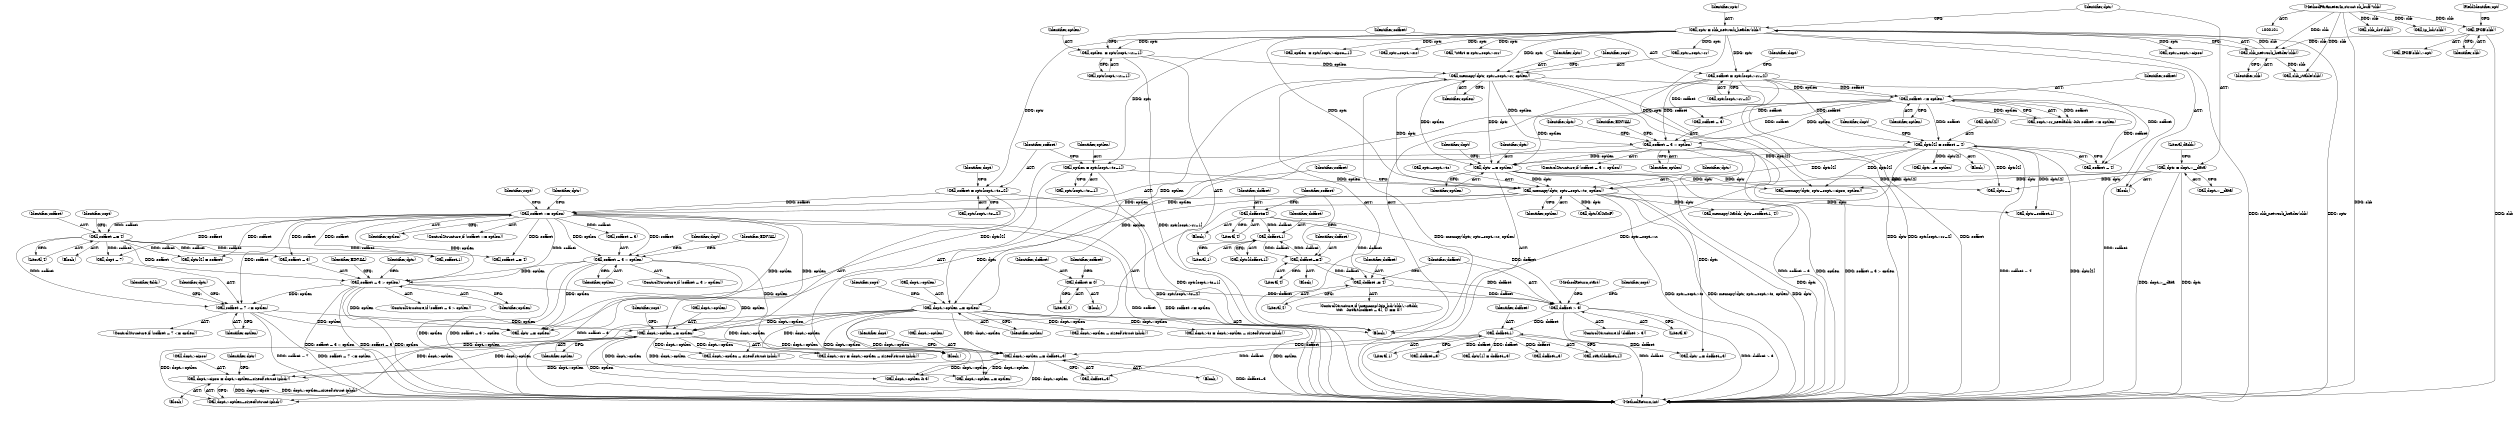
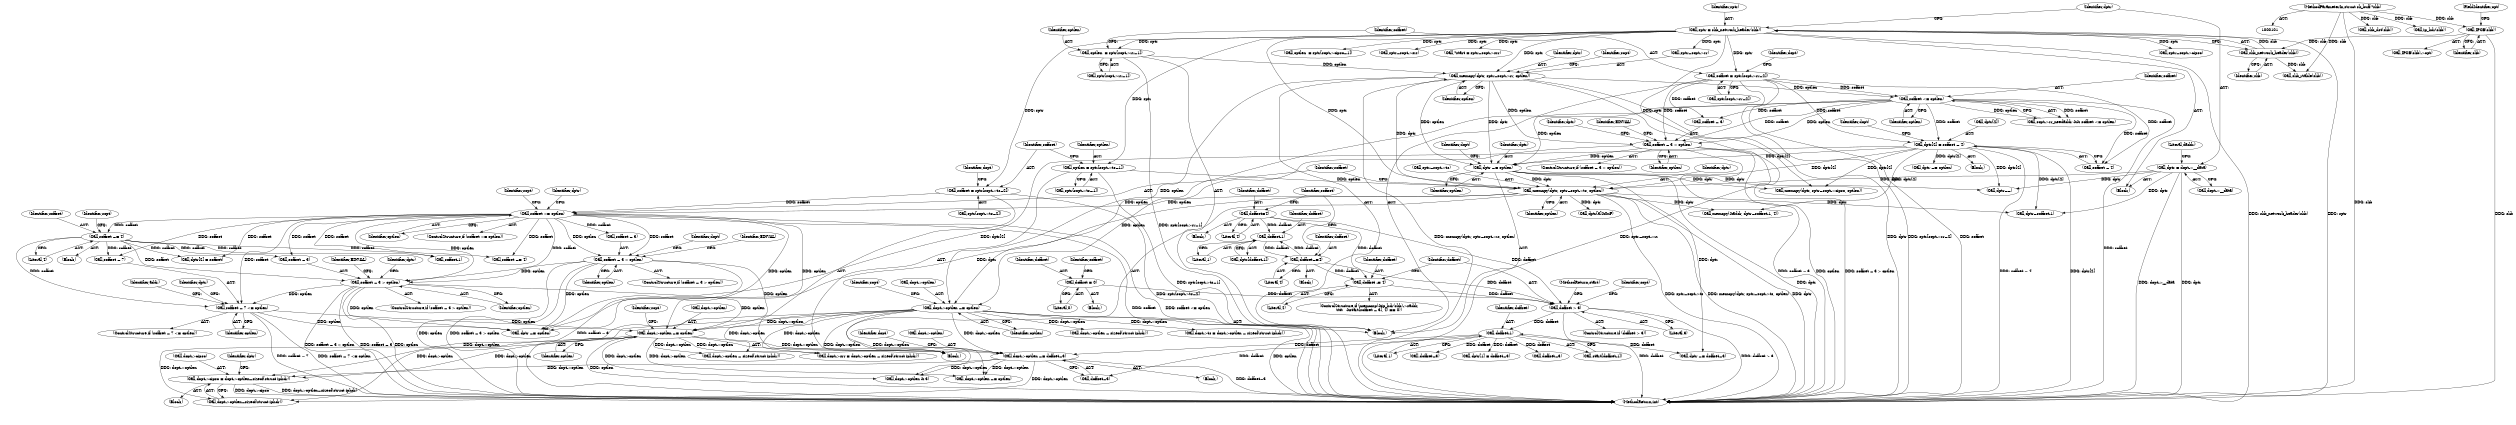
edge "(MethodParameterIn,struct sk_buff *skb)" -> "(Call,skb_network_header(skb))": removed, label "DDG: skb"
edge "(Call,dptr = dopt->__data)" -> "(Call,memcpy(dptr, sptr+sopt->cipso, optlen))": now "(Call,dptr = dopt->__data)" -> "(Call,dptr+soffset-1)"
edge "(Call,soffset = sptr[sopt->ts+2])" -> "(Call,sptr[sopt->ts+2])": removed, label "CFG:"
node "(Call,dopt + 7)": label "(Call,dopt + 7)" -> "(Call,soffset + 7)"
